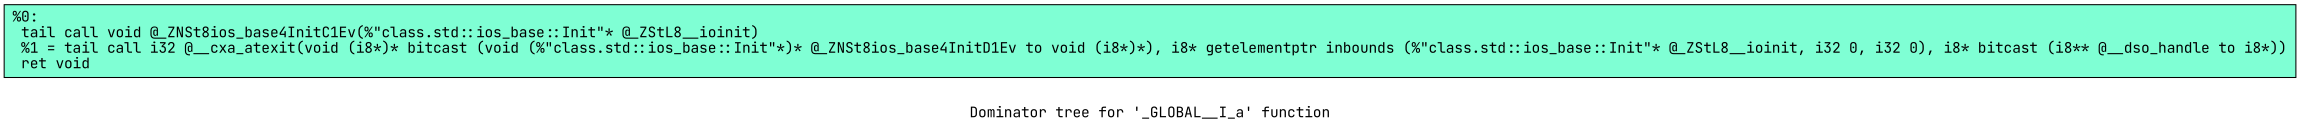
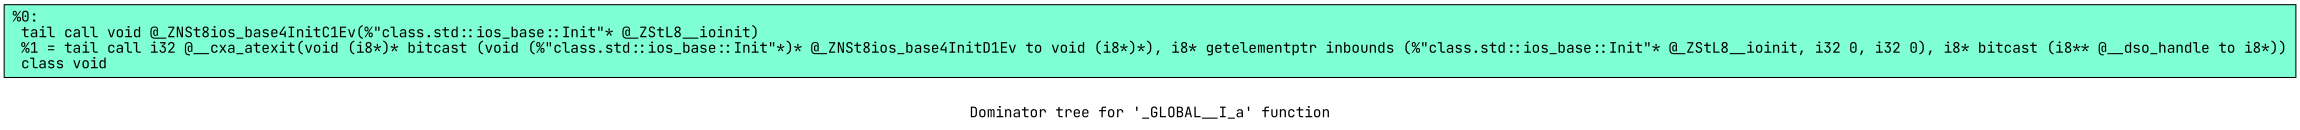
node "%0:": text "ret void" -> "class void"
